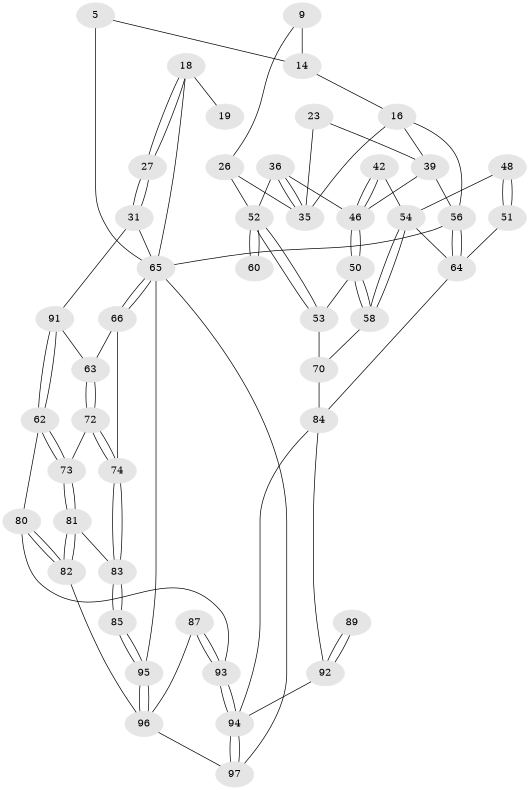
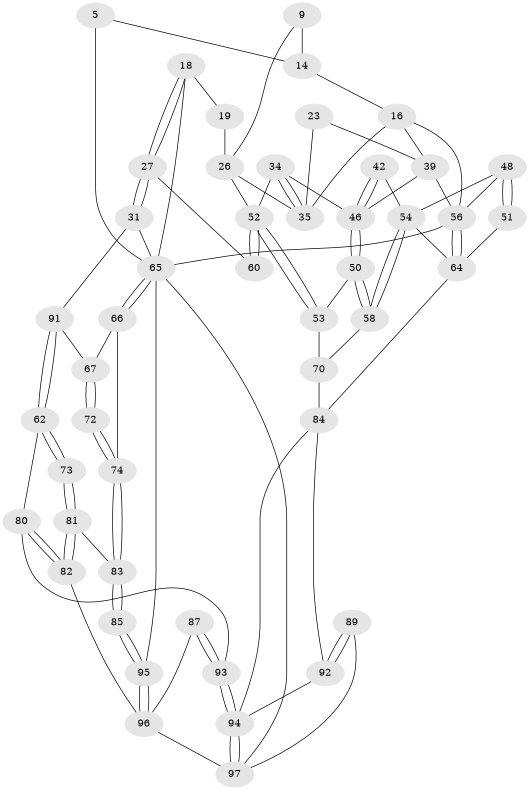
edge "19" -- "26": added
node "36": label "36" -> "34"
edge "48" -- "56": added
edge "27" -- "60": added
node "63": label "63" -> "67"
edge "72" -- "73": removed
edge "89" -- "97": added
